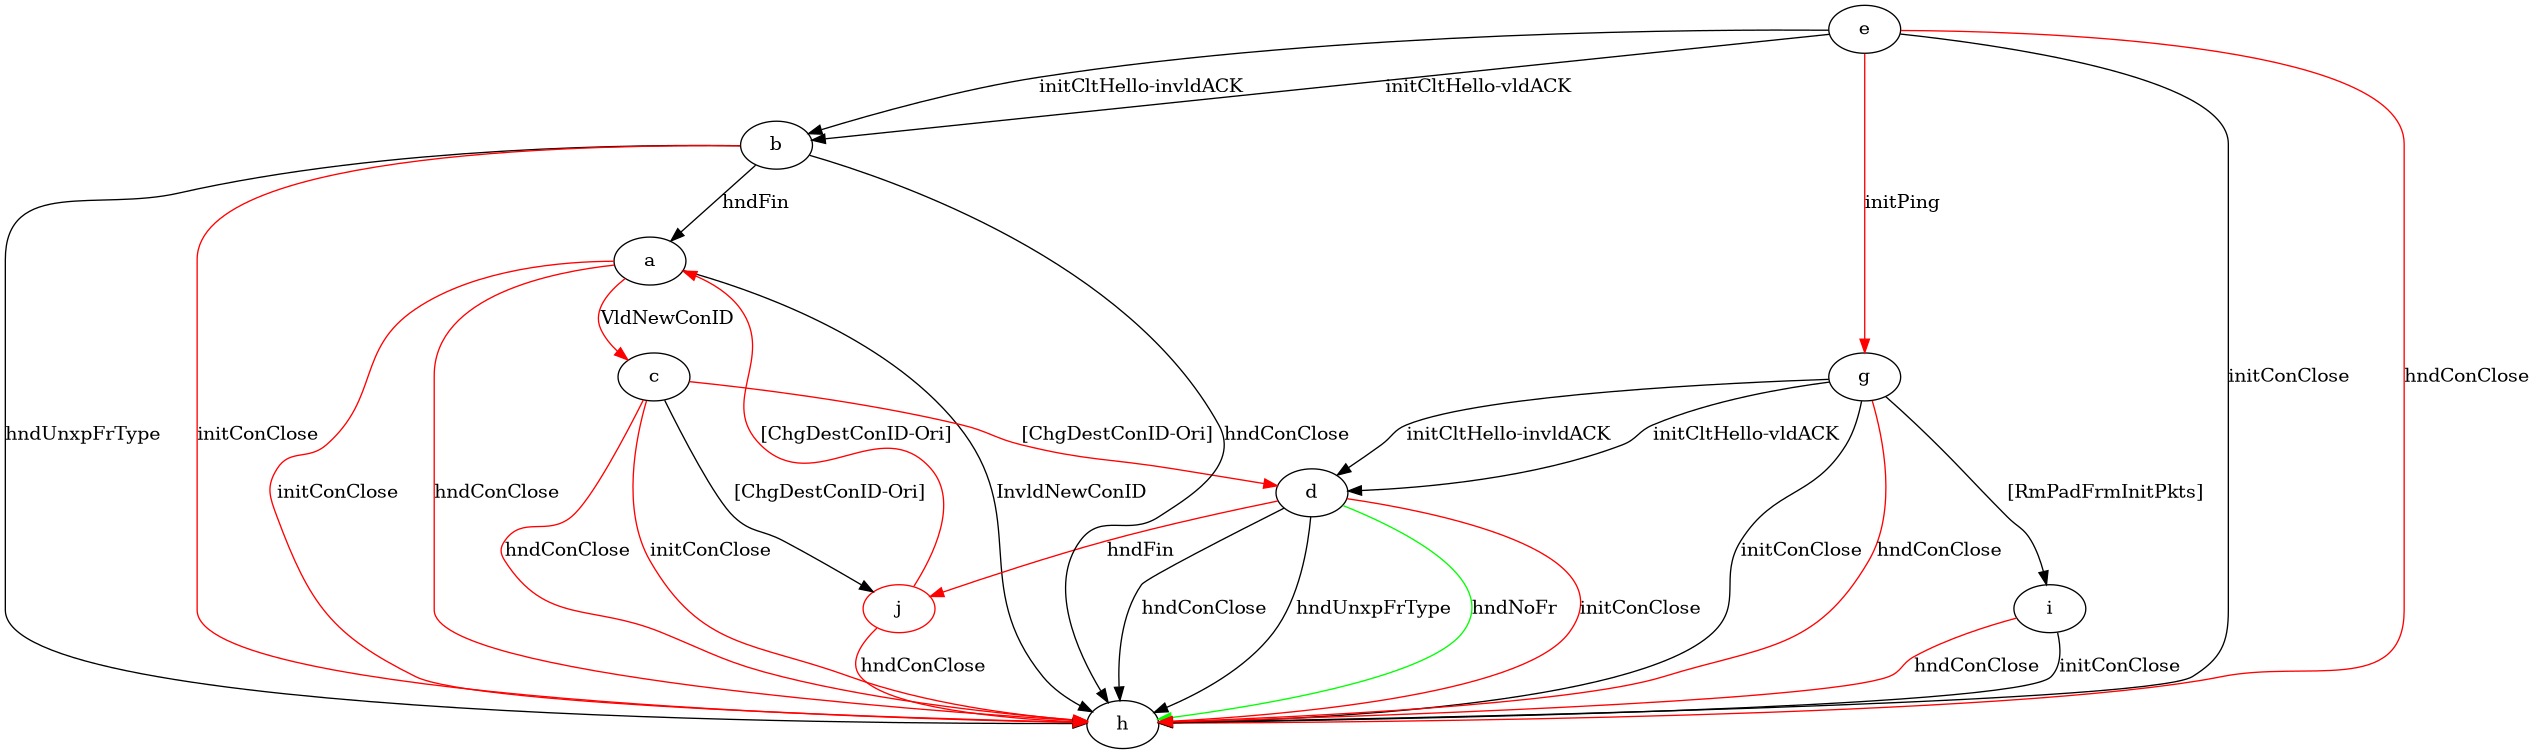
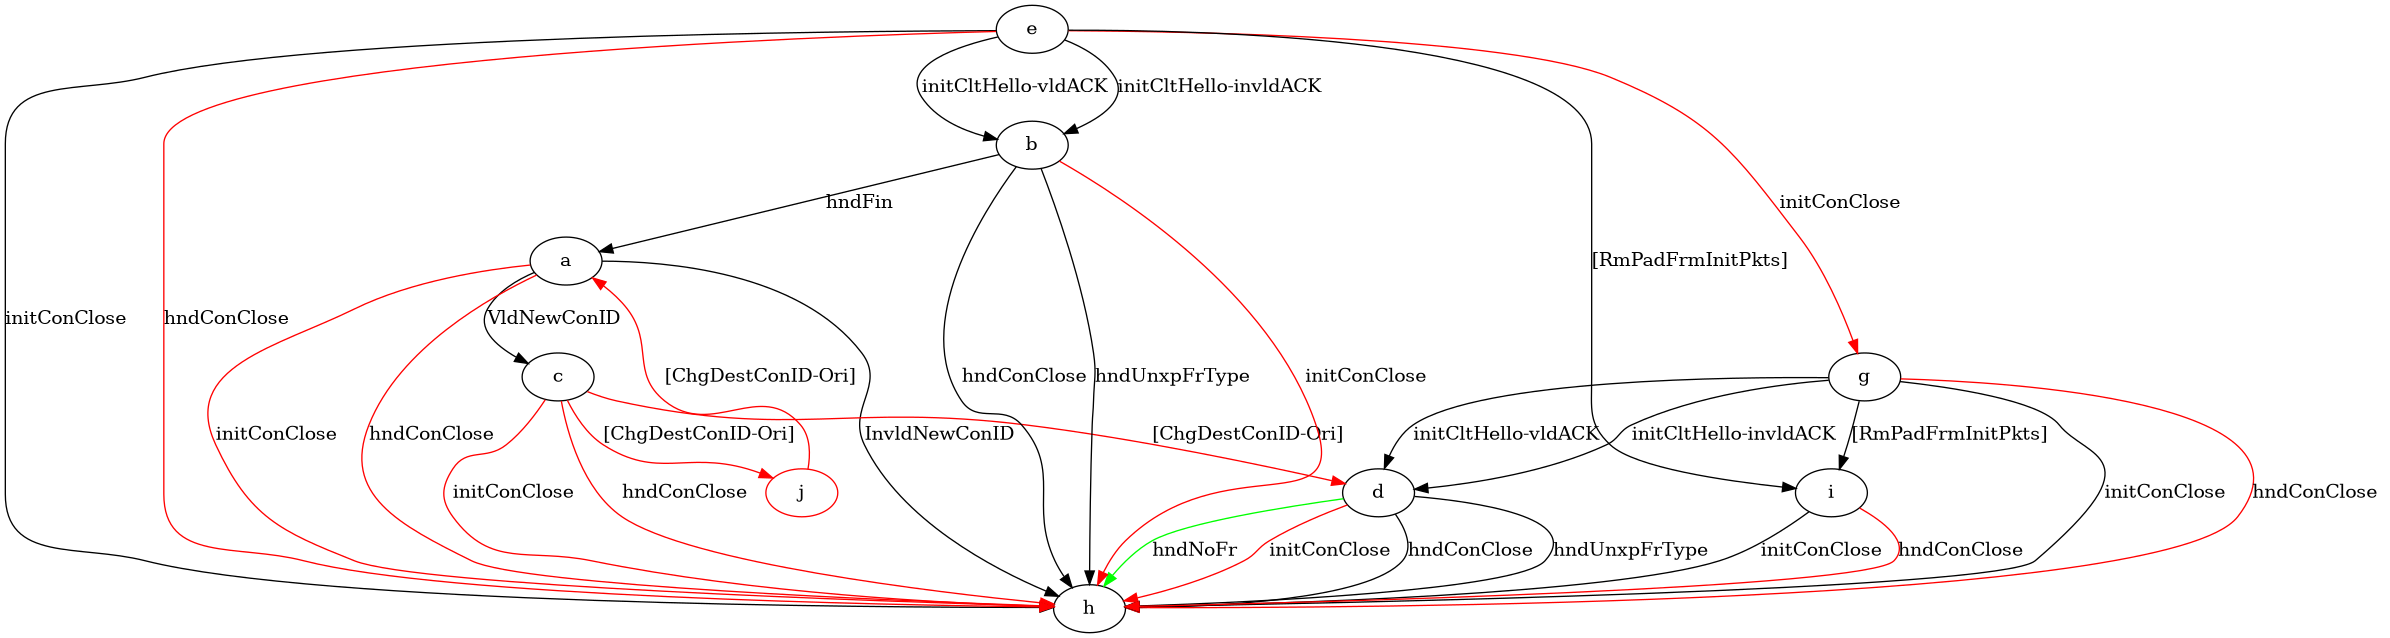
edge "e" -> "i": added, label "[RmPadFrmInitPkts]"
edge "e" -> "g": label "initPing " -> "initConClose "
edge "a" -> "c": color red -> black
edge "c" -> "j": color black -> red
edge "d" -> "j": removed, label "hndFin"
edge "j" -> "h": removed, label "hndConClose"
